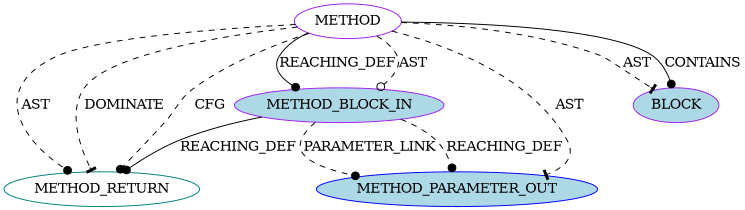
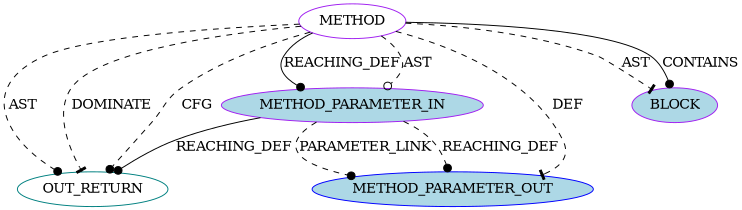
node "METHOD_BLOCK_IN": label "METHOD_BLOCK_IN" -> "METHOD_PARAMETER_IN"
edge "METHOD" -> "METHOD_PARAMETER_OUT": label "AST" -> "DEF"
node "METHOD_RETURN": label "METHOD_RETURN" -> "OUT_RETURN"
